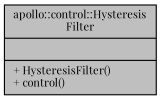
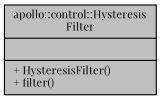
node "apollo::control::Hysteresis": text "+ control()" -> "+ filter()"
